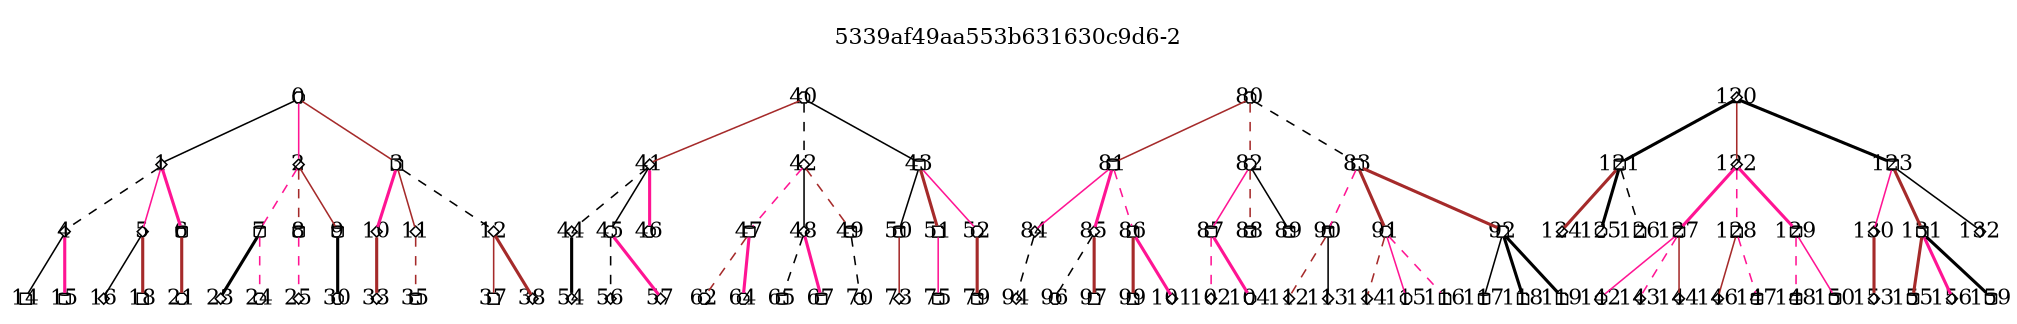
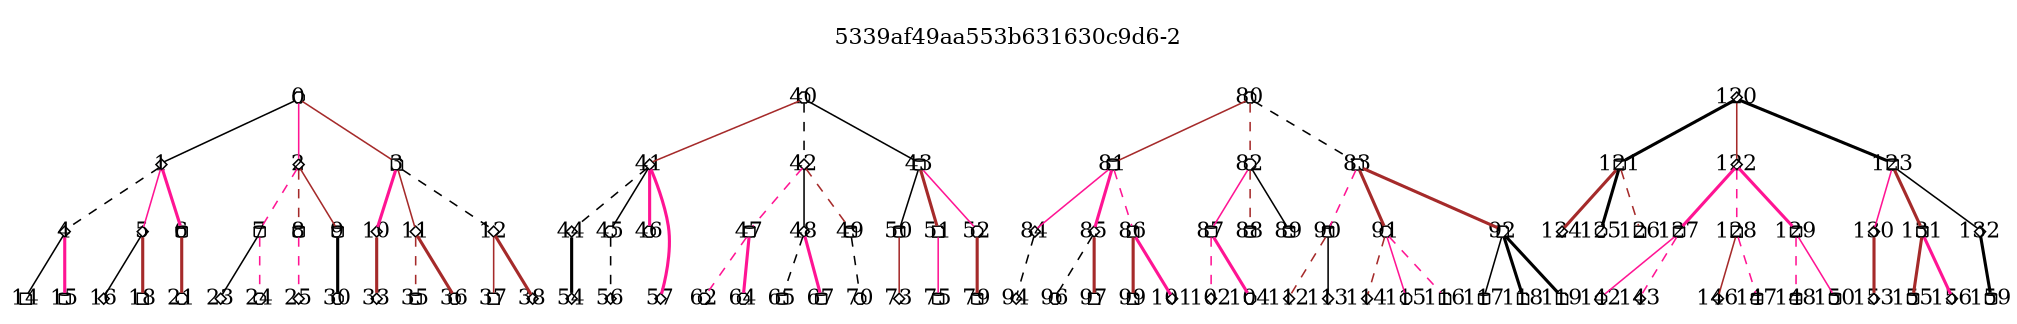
edge "121" -- "126": color black -> brown
edge "47" -- "62": color brown -> deeppink
edge "131" -- "159": now "132" -- "159"
edge "7" -- "23": style bold -> solid
edge "45" -- "57": now "41" -- "57"
node "36": added
node "144": removed
